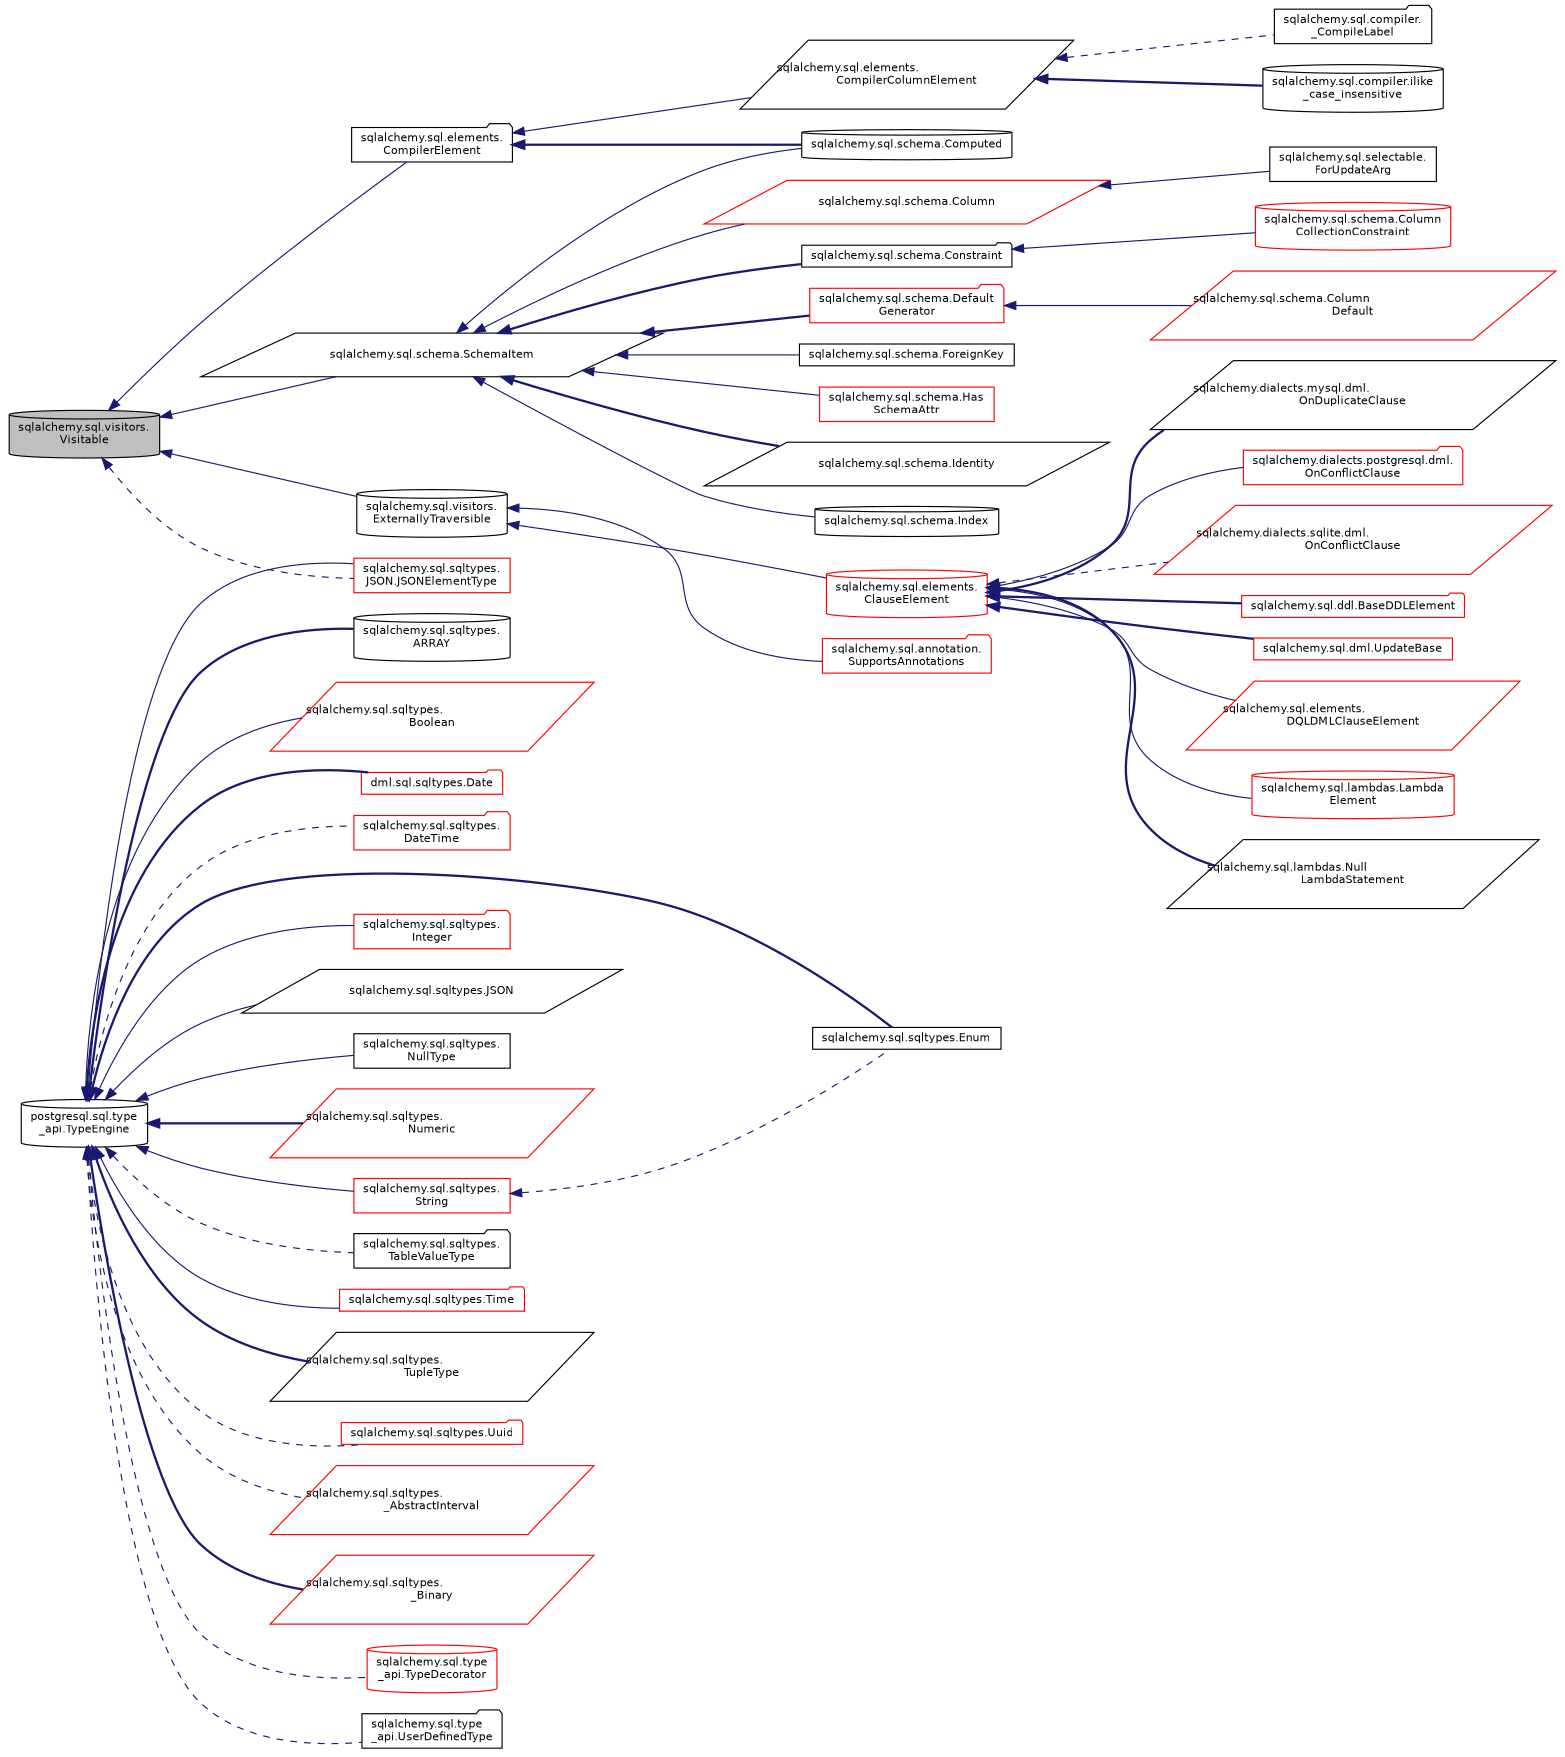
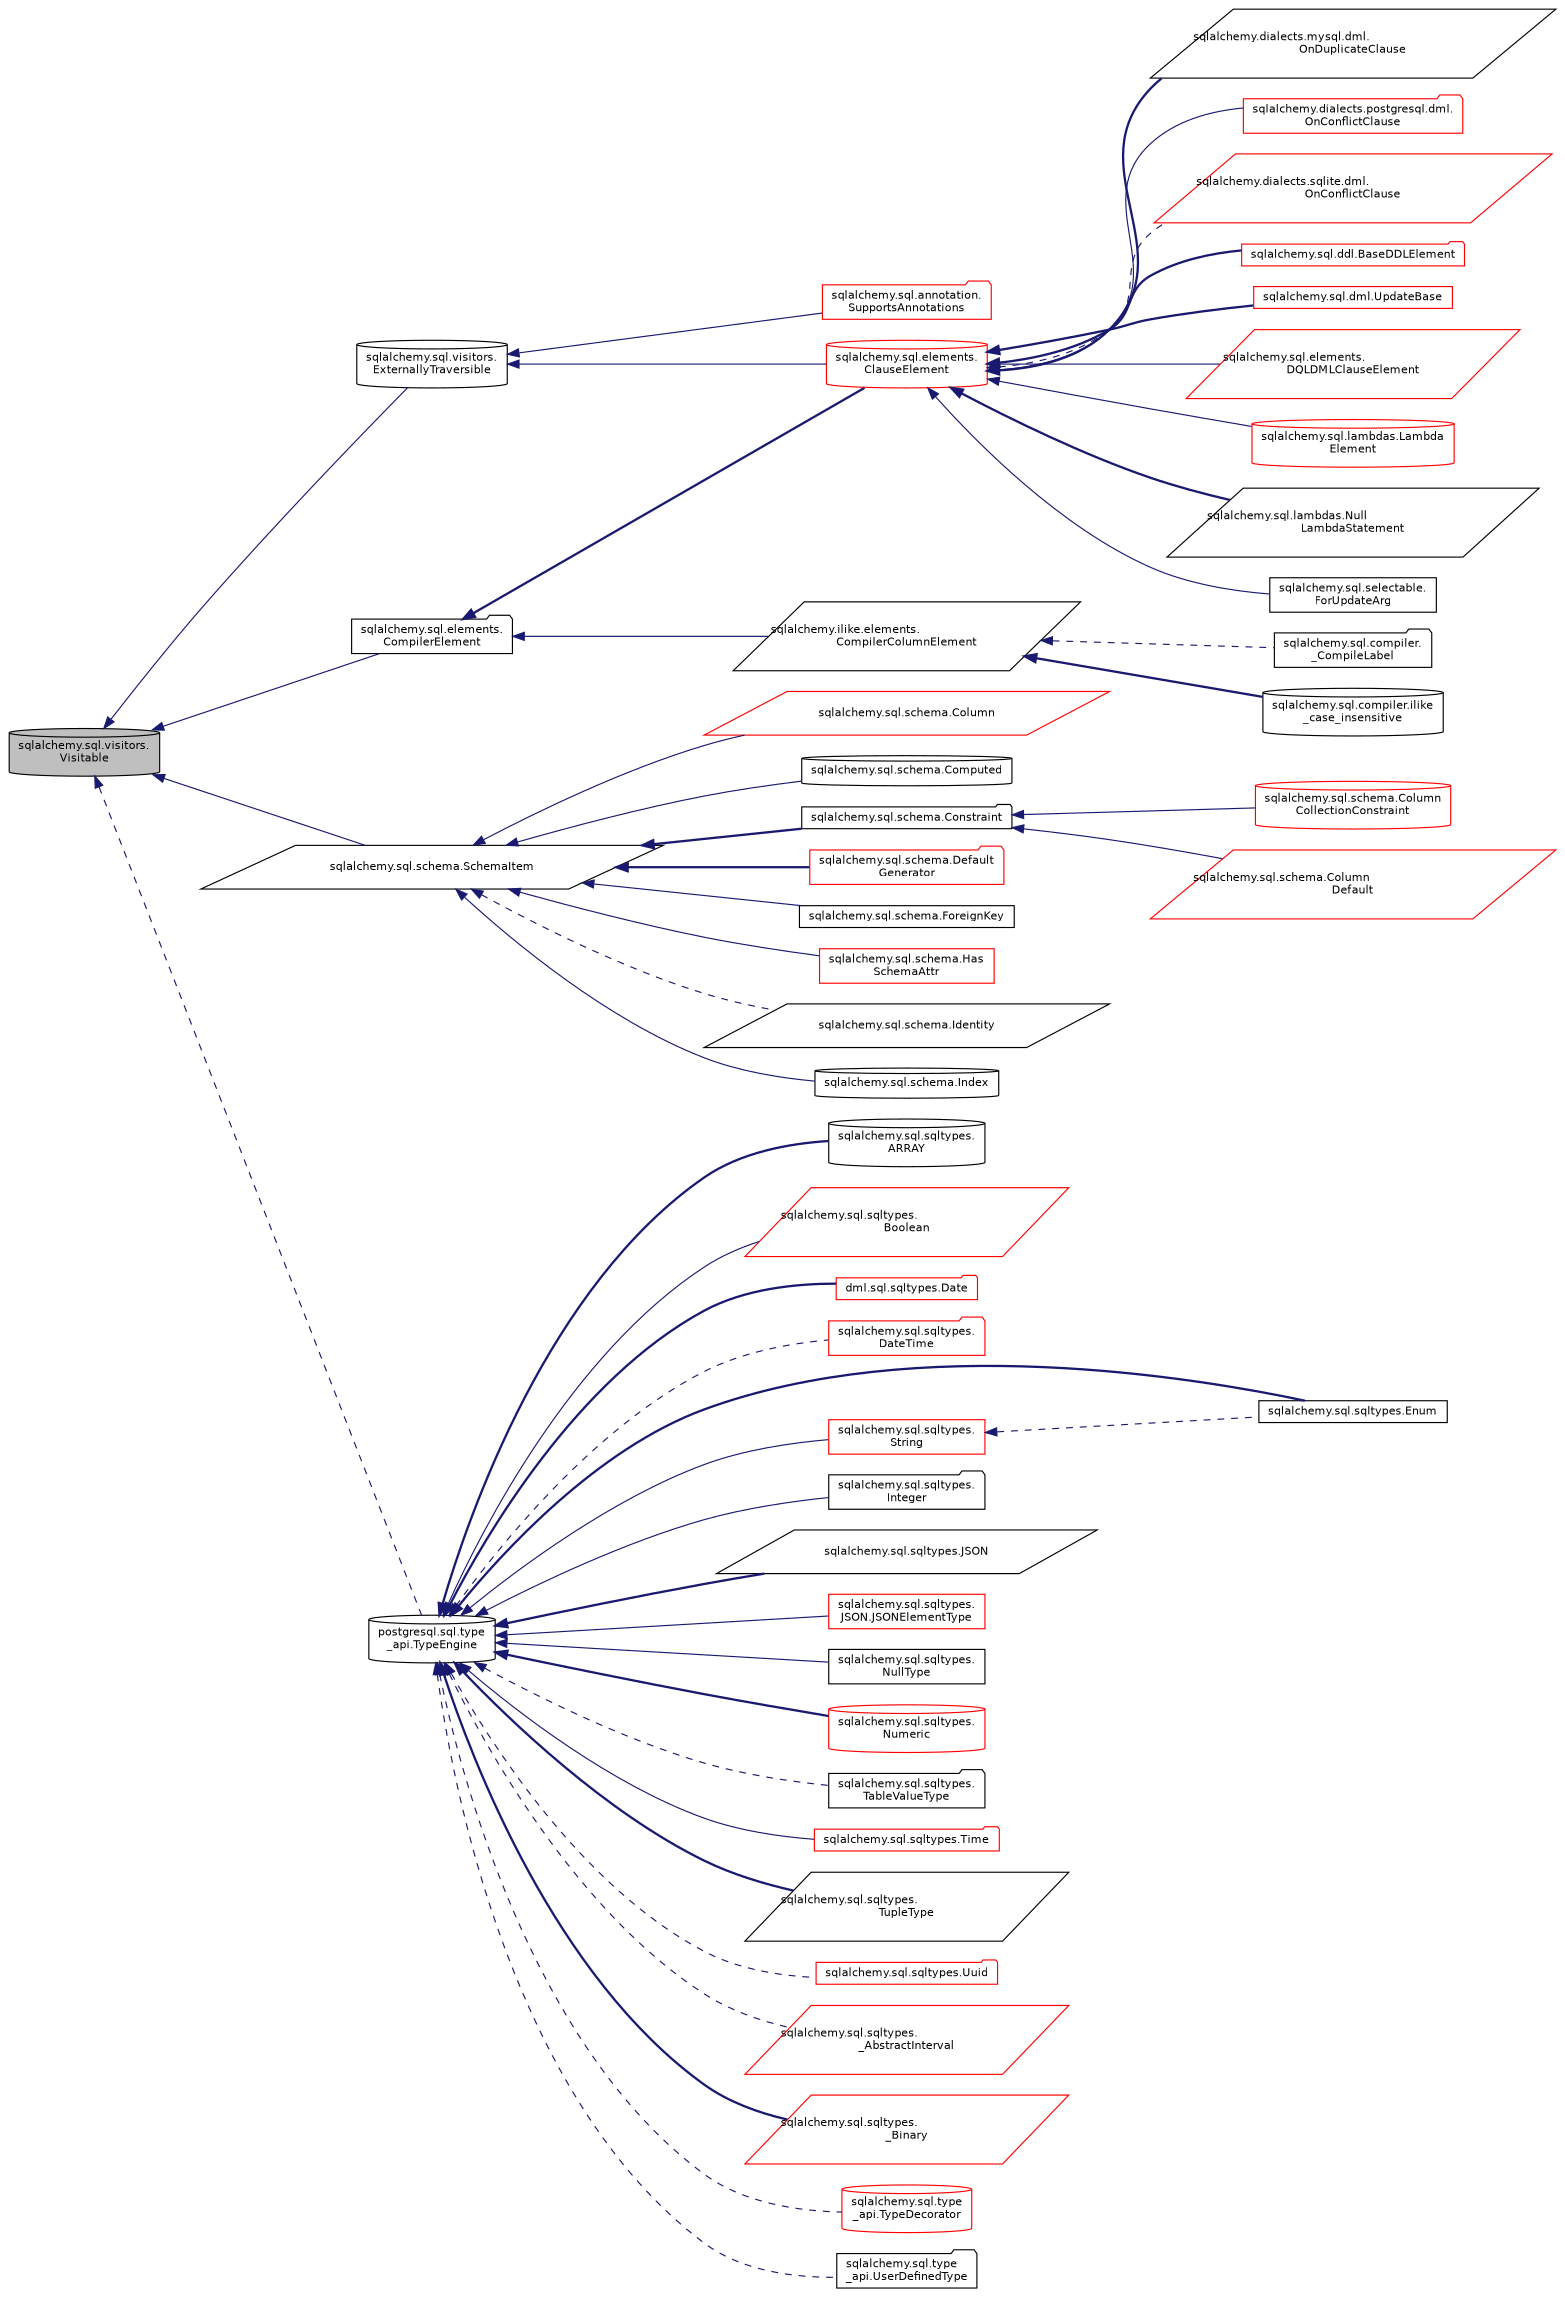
node "sqlalchemy.sql.elements. CompilerColumnElement": label "sqlalchemy.sql.elements. CompilerColumnElement" -> "sqlalchemy.ilike.elements. CompilerColumnElement"
edge "sqlalchemy.sql.schema.Computed" -> "sqlalchemy.sql.elements. CompilerElement": now "sqlalchemy.sql.elements. ClauseElement" -> "sqlalchemy.sql.elements. CompilerElement"
edge "sqlalchemy.sql.selectable. ForUpdateArg" -> "sqlalchemy.sql.schema.Column": now "sqlalchemy.sql.selectable. ForUpdateArg" -> "sqlalchemy.sql.elements. ClauseElement"
edge "sqlalchemy.sql.schema.Column Default" -> "sqlalchemy.sql.schema.Default Generator": now "sqlalchemy.sql.schema.Column Default" -> "sqlalchemy.sql.schema.Constraint"
edge "sqlalchemy.sql.schema.Identity" -> "sqlalchemy.sql.schema.SchemaItem": style bold -> dashed
edge "sqlalchemy.sql.sqltypes. JSON.JSONElementType" -> "sqlalchemy.sql.visitors. Visitable": now "postgresql.sql.type _api.TypeEngine" -> "sqlalchemy.sql.visitors. Visitable"
node "sqlalchemy.sql.sqltypes. Integer": color red -> black
edge "sqlalchemy.sql.sqltypes.JSON" -> "postgresql.sql.type _api.TypeEngine": style solid -> bold
node "sqlalchemy.sql.sqltypes. Numeric": shape parallelogram -> cylinder
